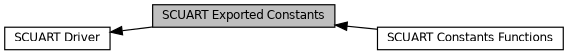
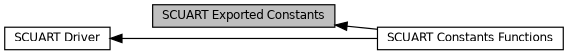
edge "SCUART Exported Constants" -> "SCUART Driver": now "SCUART Constants Functions" -> "SCUART Driver"
